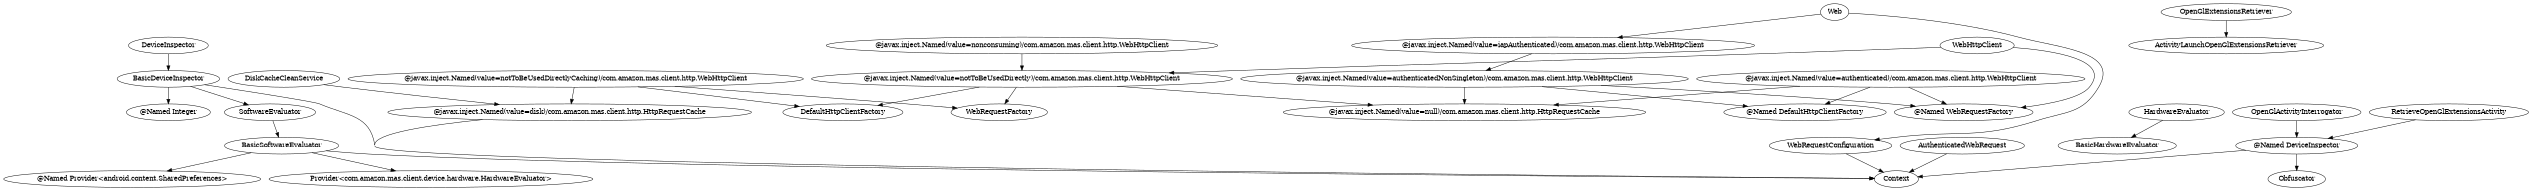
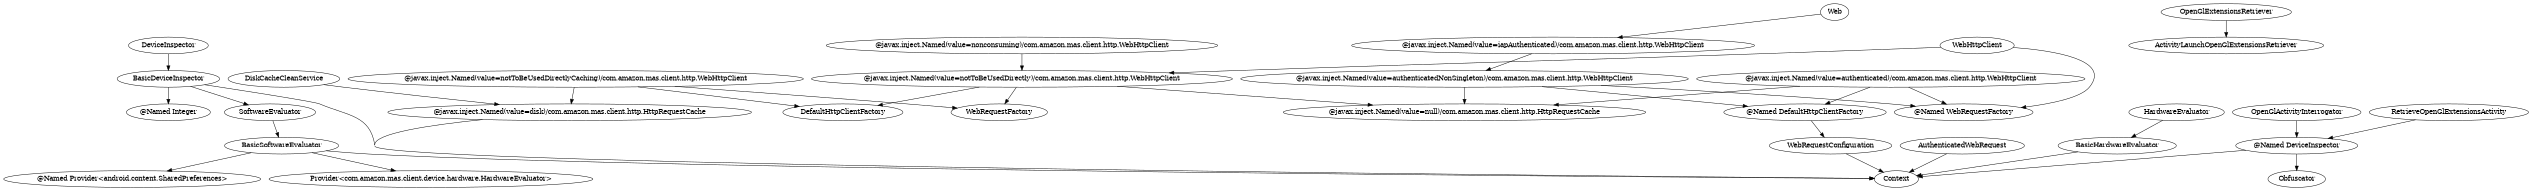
edge "Web" -> "WebRequestConfiguration": now "@Named DefaultHttpClientFactory" -> "WebRequestConfiguration"
edge "BasicHardwareEvaluator" -> "Context": added
